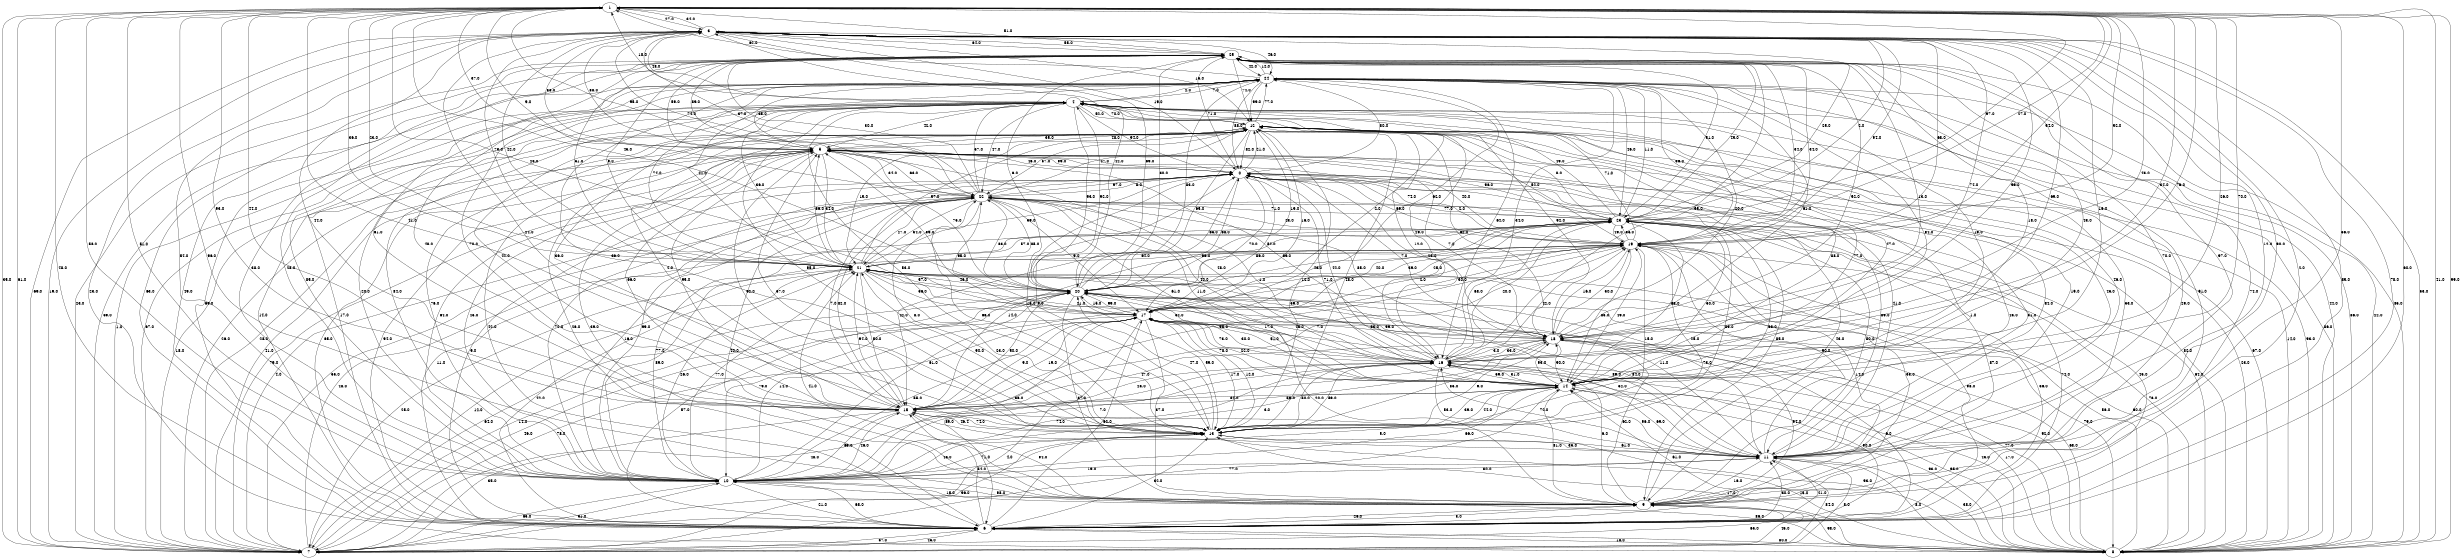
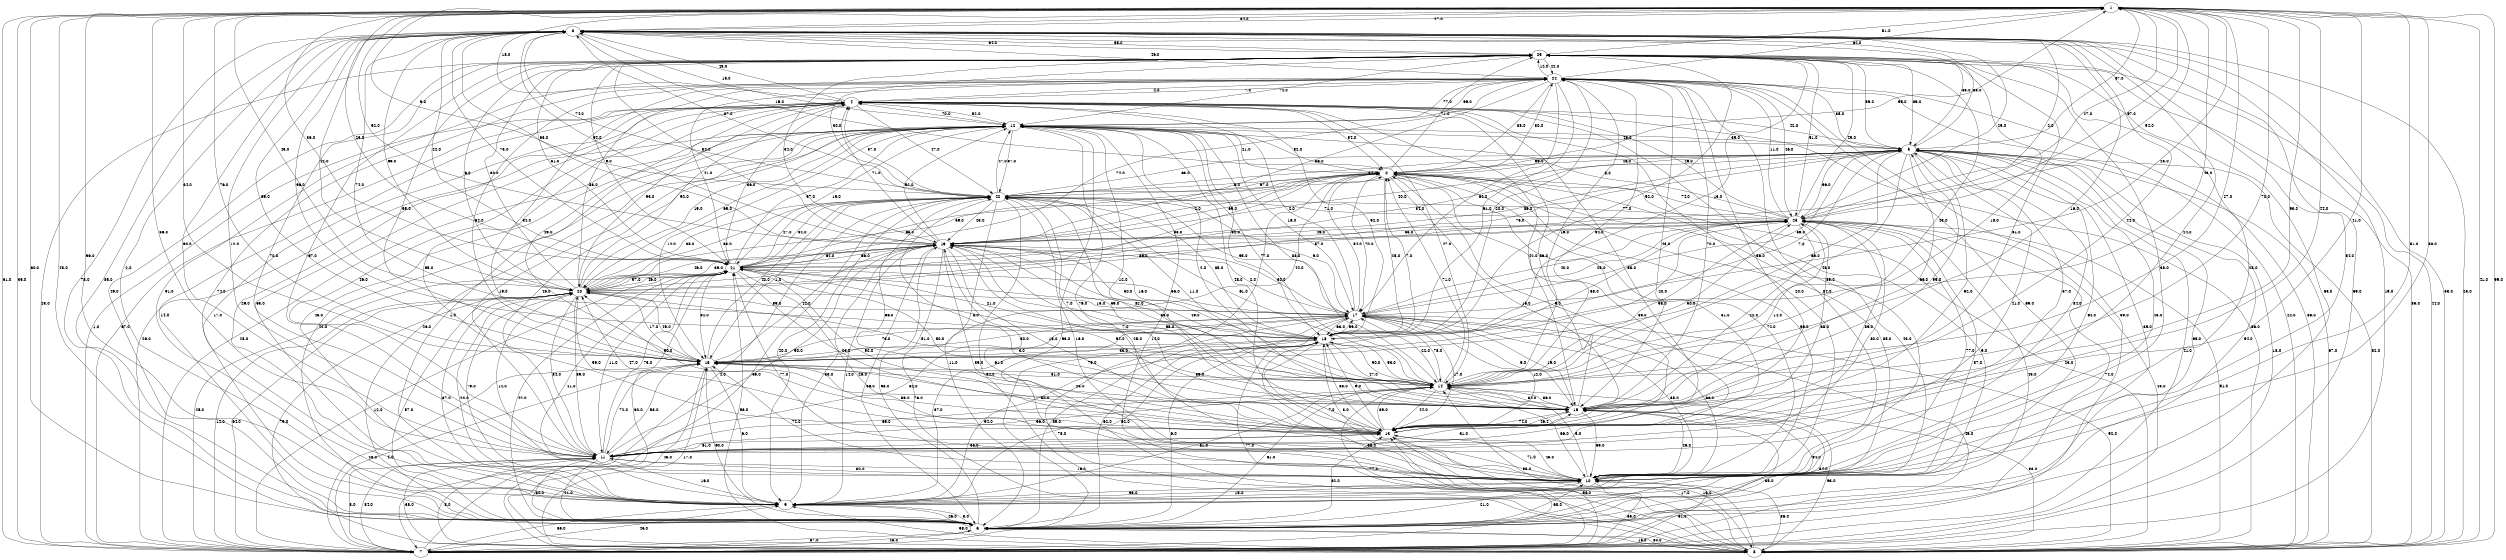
edge "16" -> "5": reversed
edge "1" -> "14": label "26.0" -> "27.0"
edge "8" -> "23": added, label "91.0"
